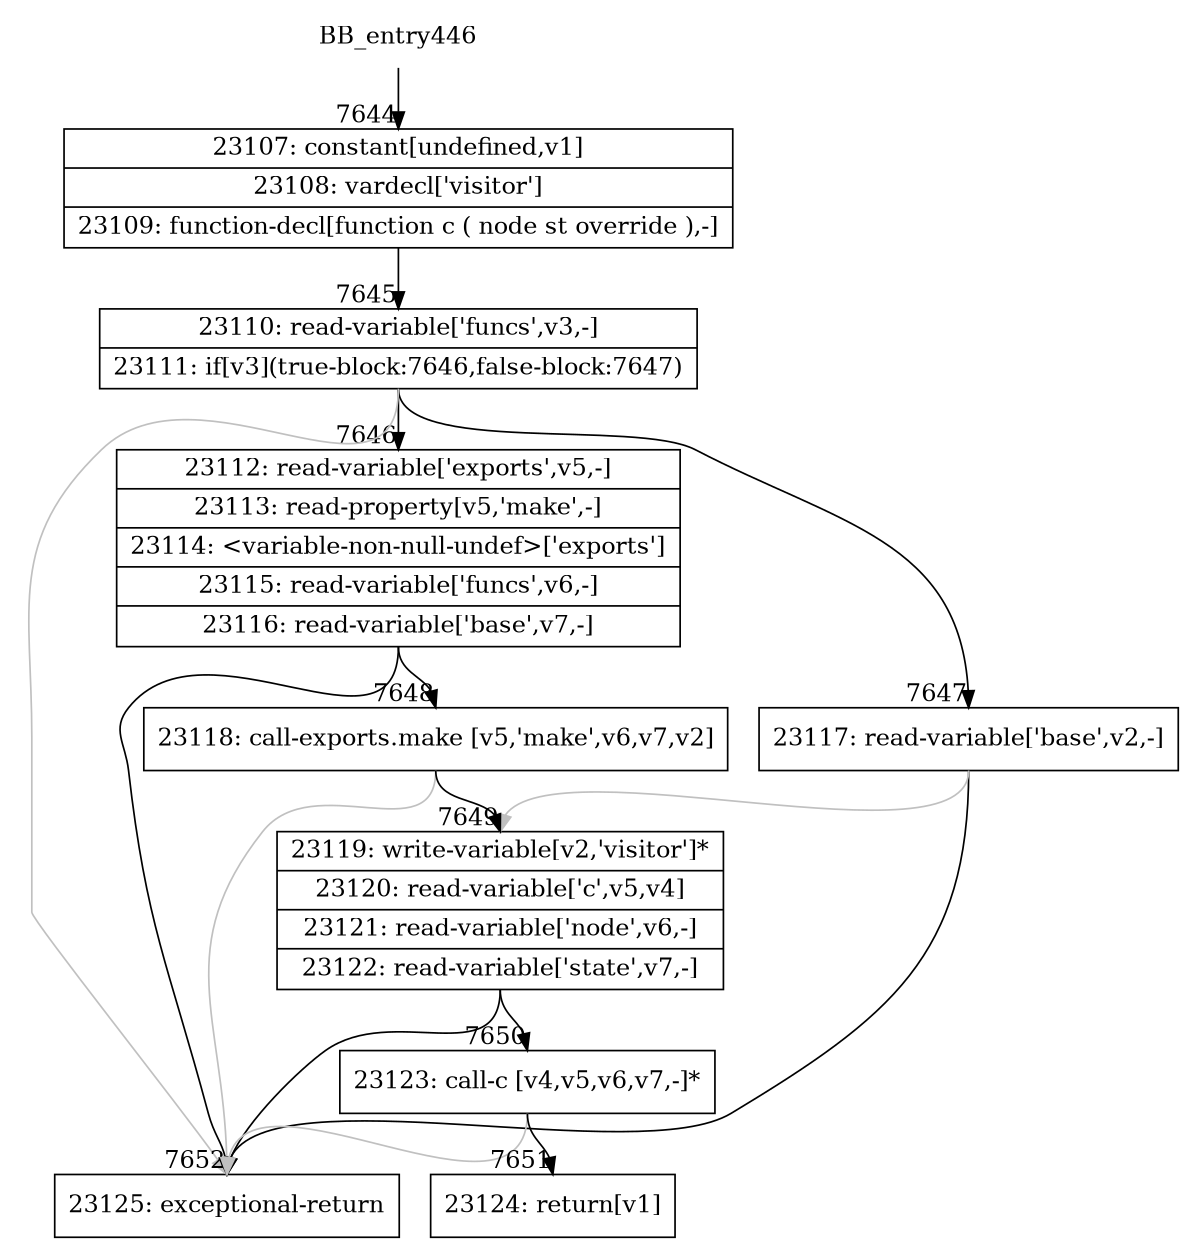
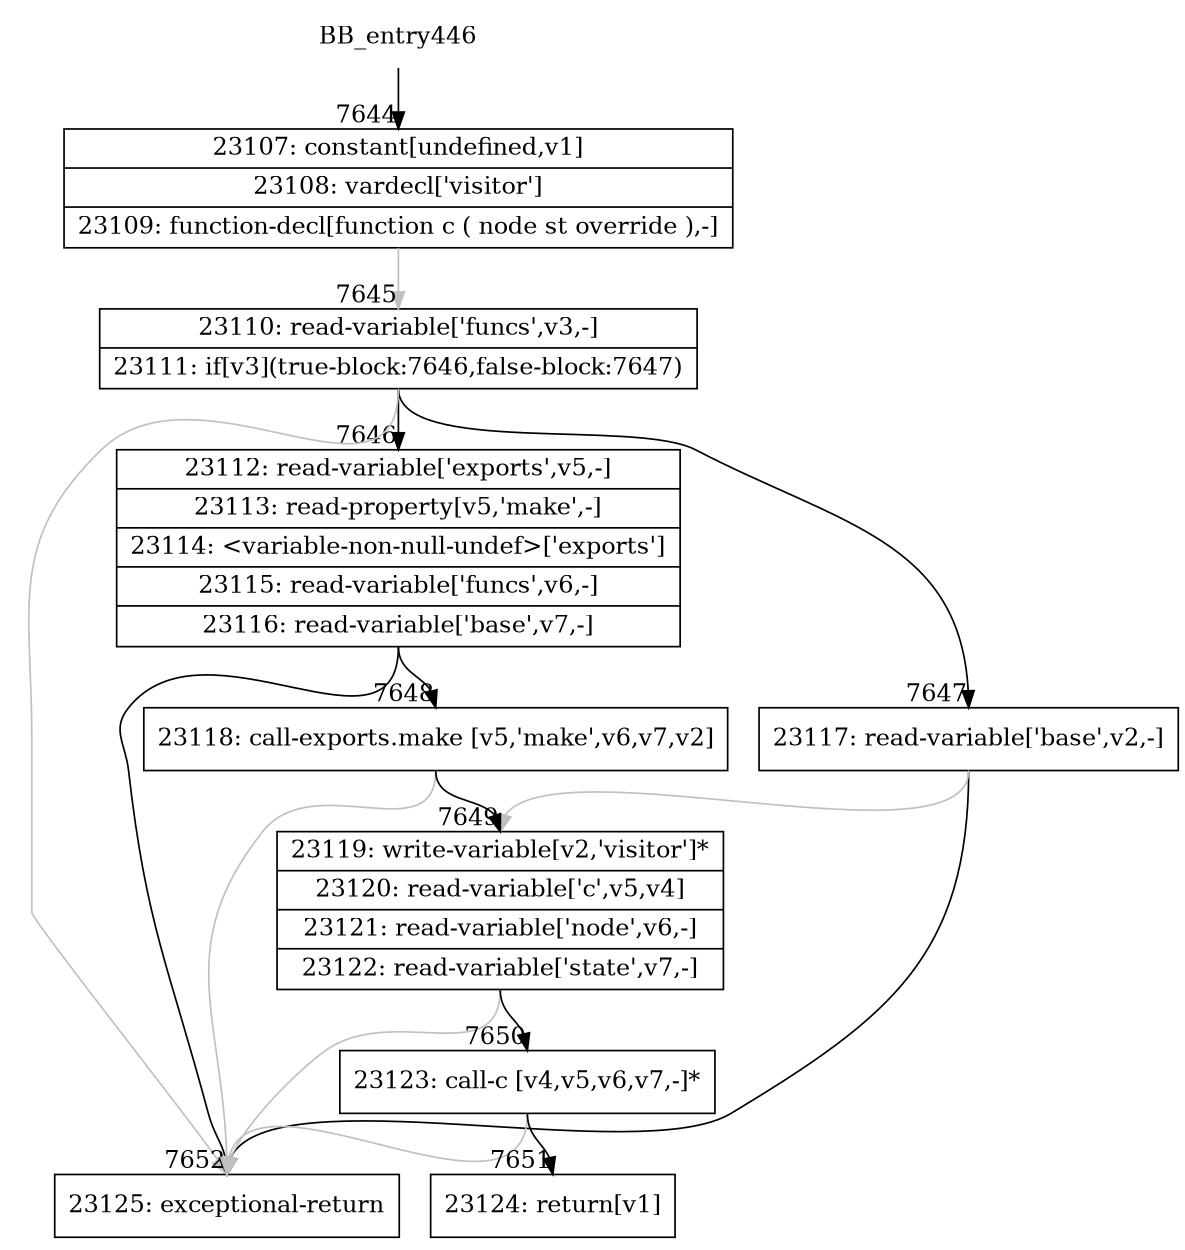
edge "23107: constant[undefined,v1]" -> "23110: read-variable['funcs',v3,-]": color black -> gray
edge "23119: write-variable[v2,'visitor']*" -> "23125: exceptional-return": color black -> gray
